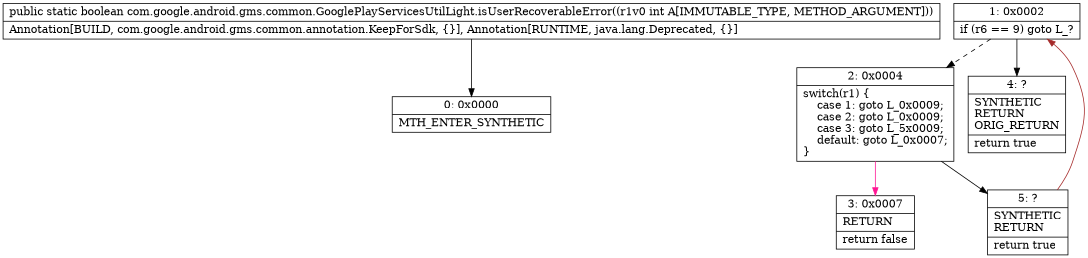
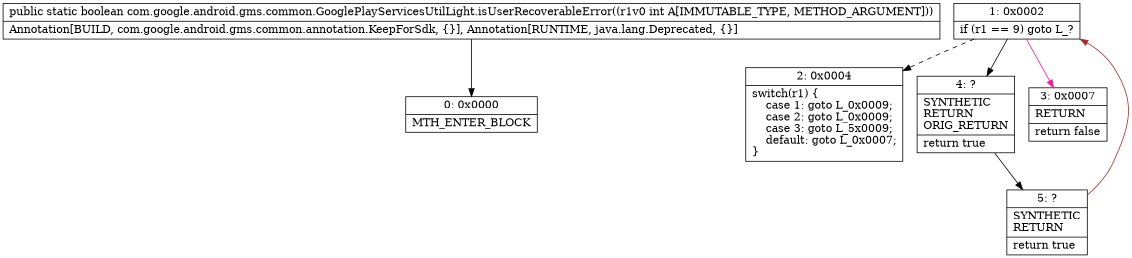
node "1: 0x0002": text "if (r6 == 9) goto L_?" -> "if (r1 == 9) goto L_?"
node "0: 0x0000": text "MTH_ENTER_SYNTHETIC" -> "MTH_ENTER_BLOCK"
edge "2: 0x0004" -> "3: 0x0007": now "1: 0x0002" -> "3: 0x0007"
edge "2: 0x0004" -> "5: ?": now "4: ?" -> "5: ?"
